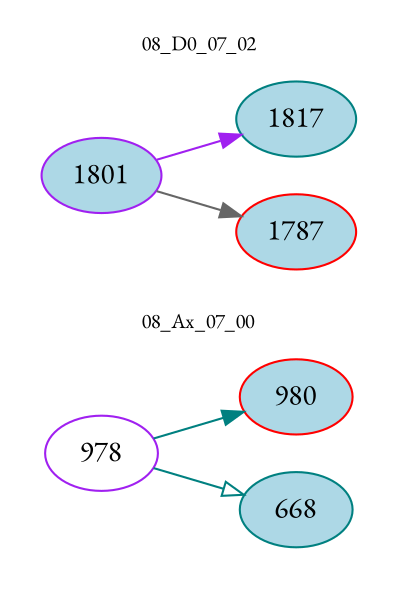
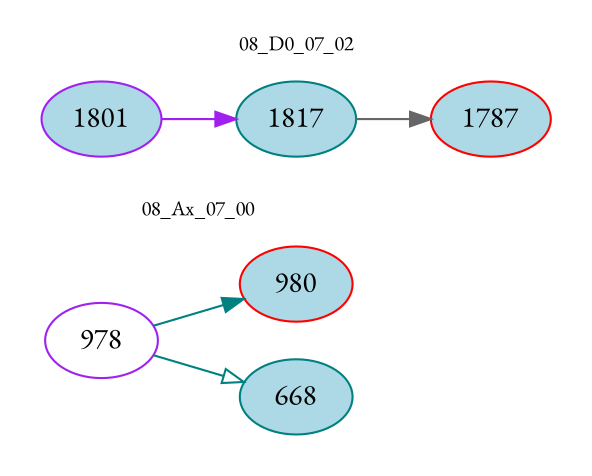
edge "1801" -> "1787": now "1817" -> "1787"
